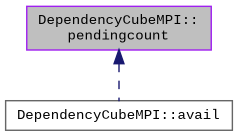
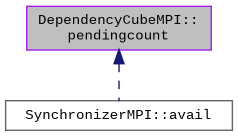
node "DependencyCubeMPI::avail": label "DependencyCubeMPI::avail" -> "SynchronizerMPI::avail"
